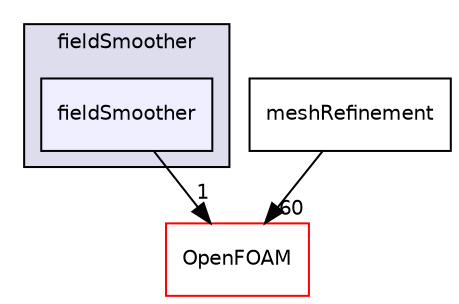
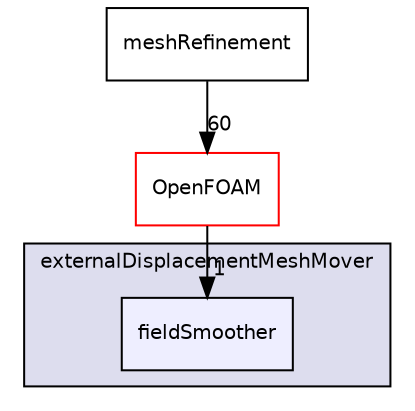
cluster "fieldSmoother": label "fieldSmoother" -> "externalDisplacementMeshMover"
edge "fieldSmoother" -> "OpenFOAM": reversed
